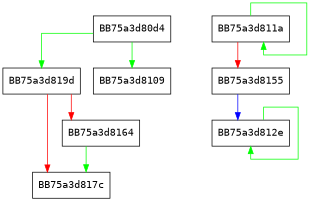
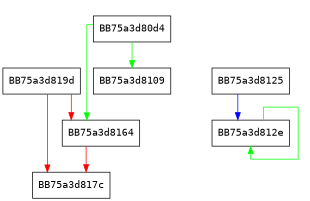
node "BB75a3d811a": removed
edge "BB75a3d80d4" -> "BB75a3d819d": now "BB75a3d80d4" -> "BB75a3d8164"
node "BB75a3d8155": label "BB75a3d8155" -> "BB75a3d8125"
edge "BB75a3d8164" -> "BB75a3d817c": color green -> red
